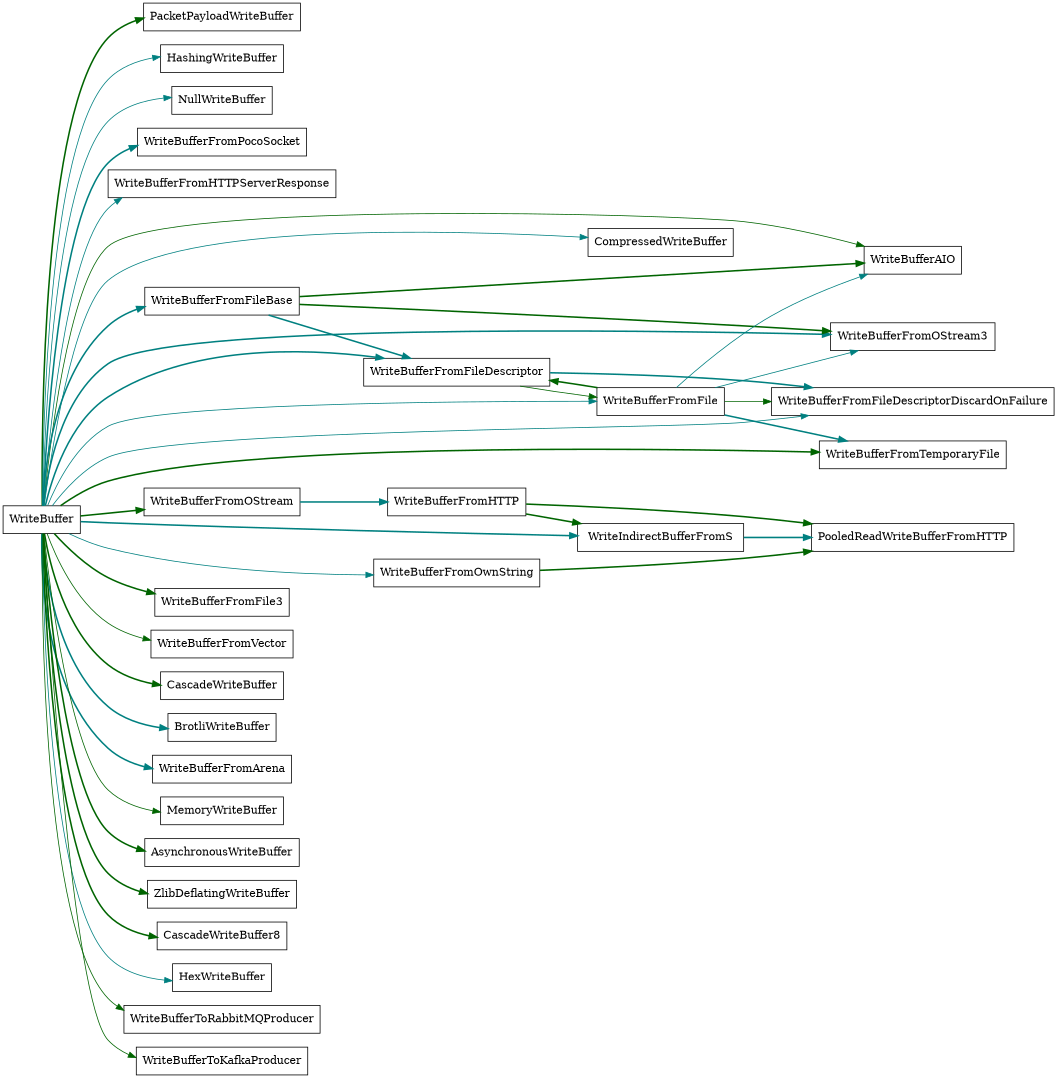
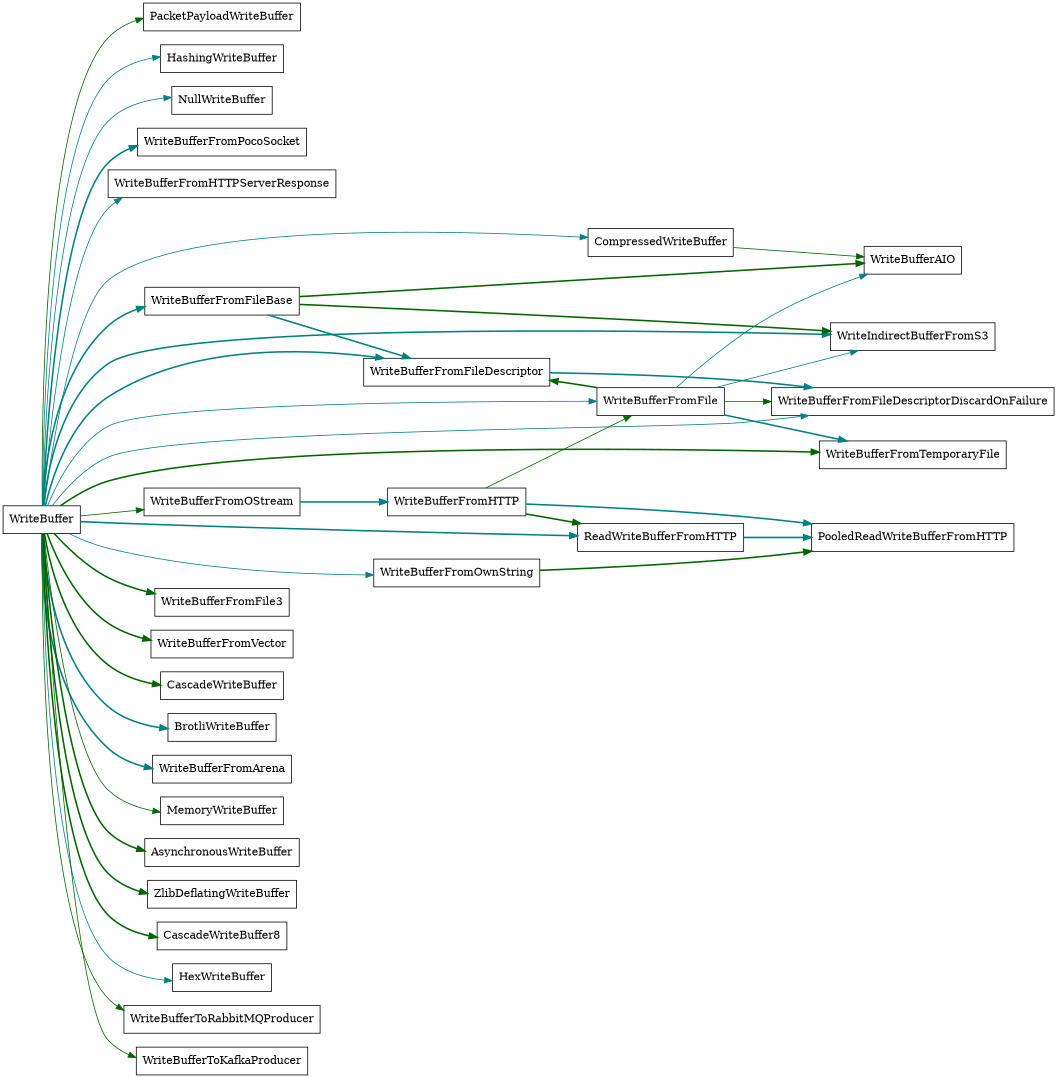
edge "WriteBuffer" -> "WriteBufferAIO": now "CompressedWriteBuffer" -> "WriteBufferAIO"
edge "WriteBuffer" -> "PacketPayloadWriteBuffer": style bold -> solid
node "WriteBufferFromOStream3": label "WriteBufferFromOStream3" -> "WriteIndirectBufferFromS3"
edge "WriteBufferFromFileDescriptor" -> "WriteBufferFromFile": now "WriteBufferFromHTTP" -> "WriteBufferFromFile"
edge "WriteBufferFromHTTP" -> "PooledReadWriteBufferFromHTTP": color darkgreen -> teal
edge "WriteBuffer" -> "WriteBufferFromOStream": style bold -> solid
node "WriteIndirectBufferFromS": label "WriteIndirectBufferFromS" -> "ReadWriteBufferFromHTTP"
edge "WriteBuffer" -> "WriteBufferFromVector": style solid -> bold
